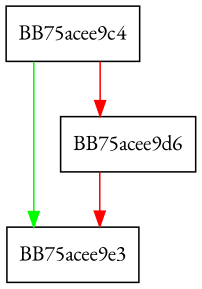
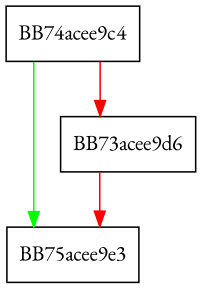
node "BB75acee9c4": label "BB75acee9c4" -> "BB74acee9c4"
node "BB75acee9d6": label "BB75acee9d6" -> "BB73acee9d6"
